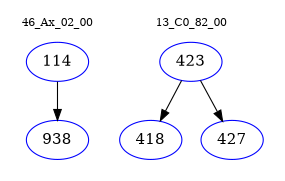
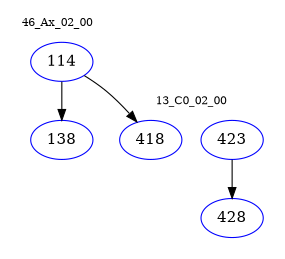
cluster "13_C0_82_00": label "13_C0_82_00" -> "13_C0_02_00"
edge "423" -> "418": now "114" -> "418"
node "938": label "938" -> "138"
node "427": label "427" -> "428"
